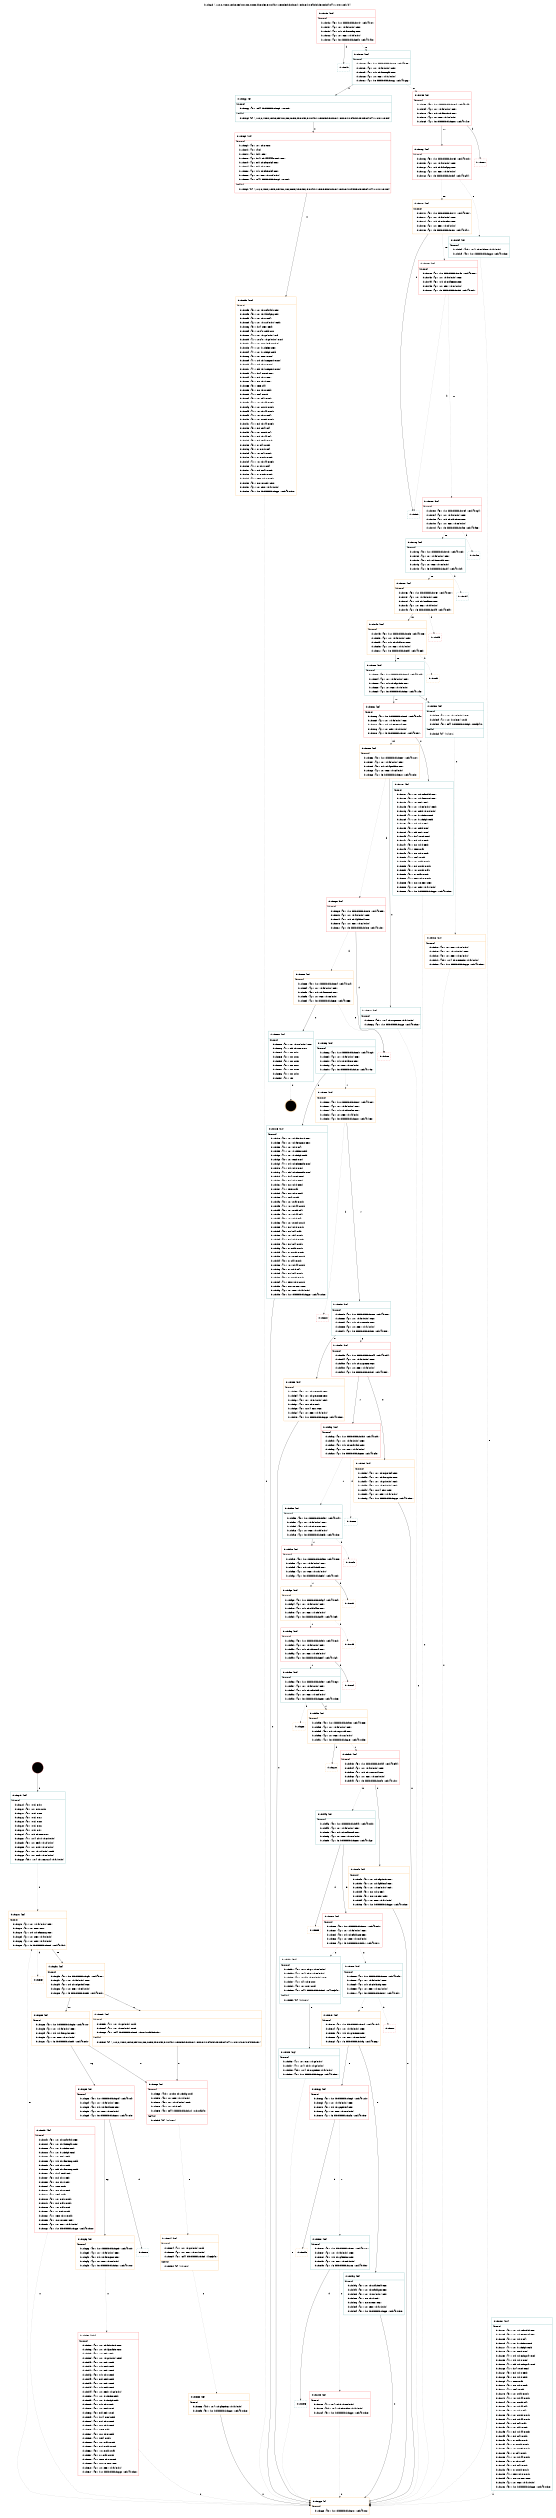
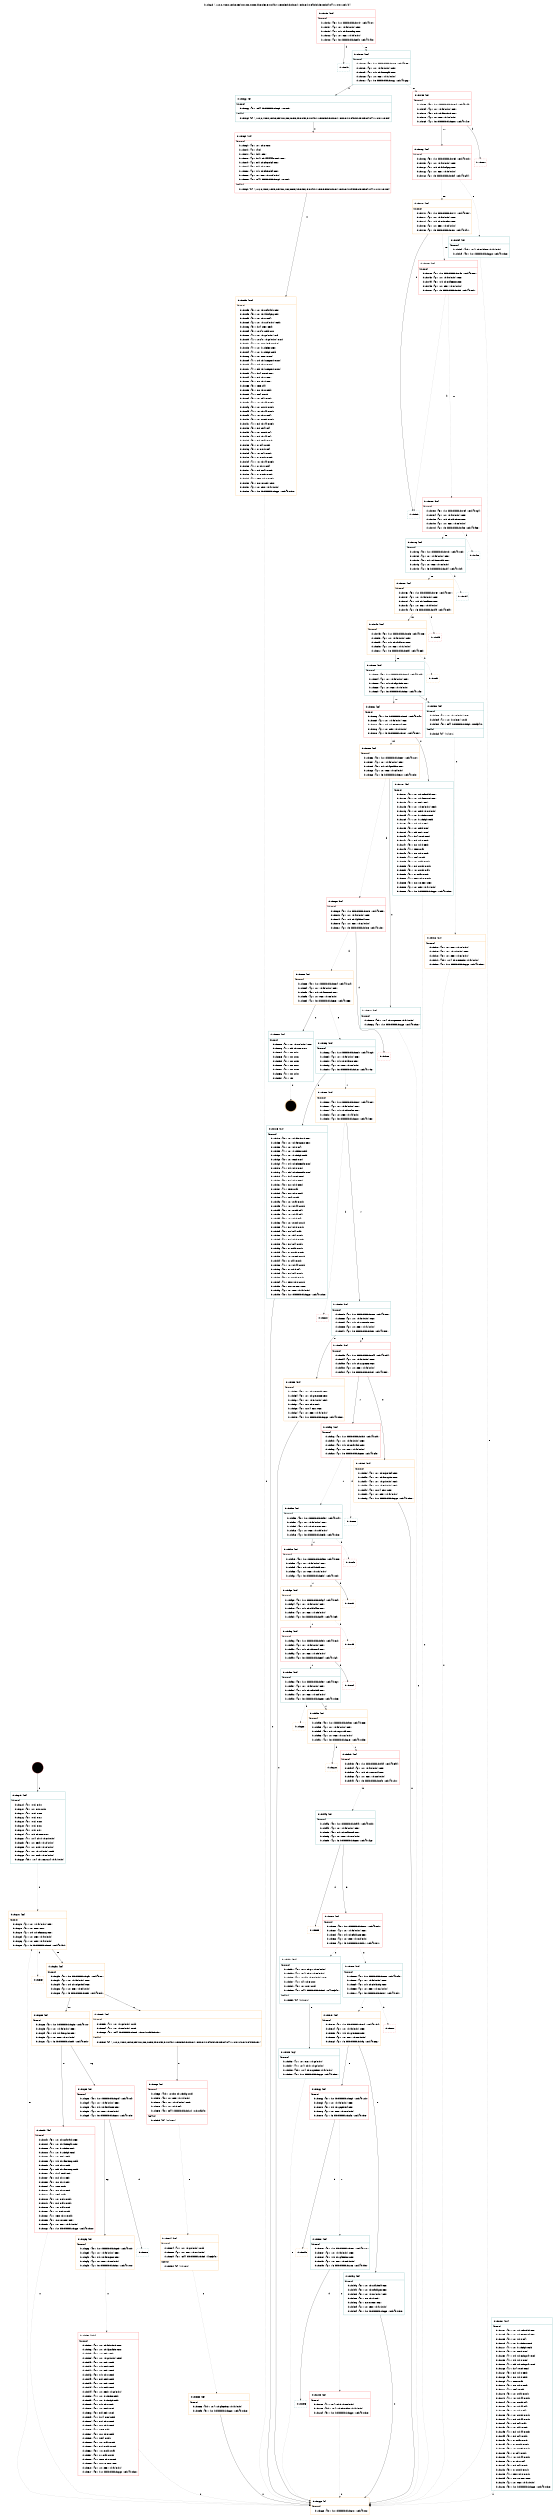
edge "0x40188a [28]" -> "0x401b1a": now "0x40188a [28]" -> "0x4018a6 [28]"
node "0x401afc [30]": removed
edge "0x4016ae [28]" -> "0x401e68 [23]": now "0x4016ae [28]" -> "0x401c0b [91]"
